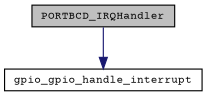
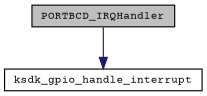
node "gpio_gpio_handle_interrupt": label "gpio_gpio_handle_interrupt" -> "ksdk_gpio_handle_interrupt"
